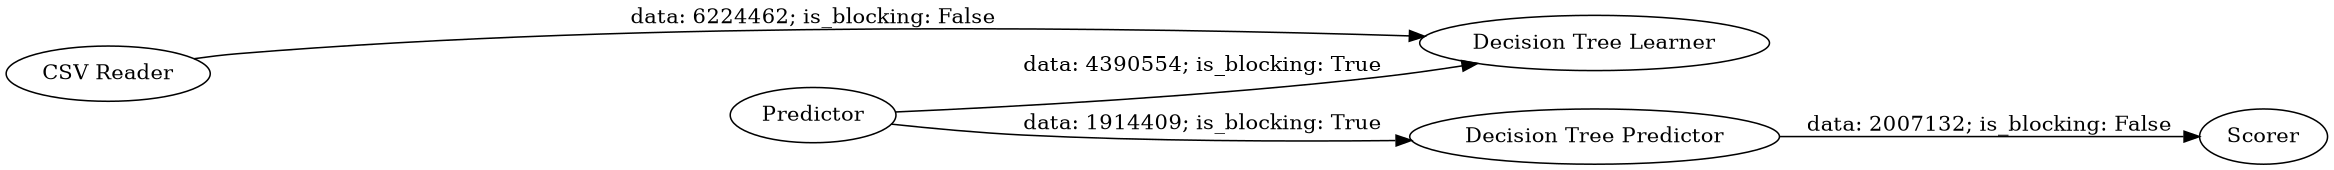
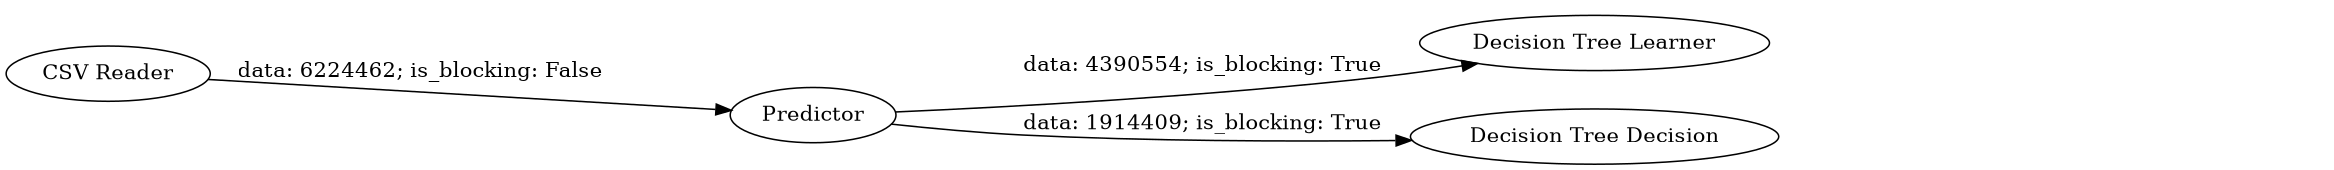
edge "CSV Reader" -> "Decision Tree Learner": now "CSV Reader" -> "Predictor"
node "Decision Tree Predictor": label "Decision Tree Predictor" -> "Decision Tree Decision"
node "Scorer": removed
